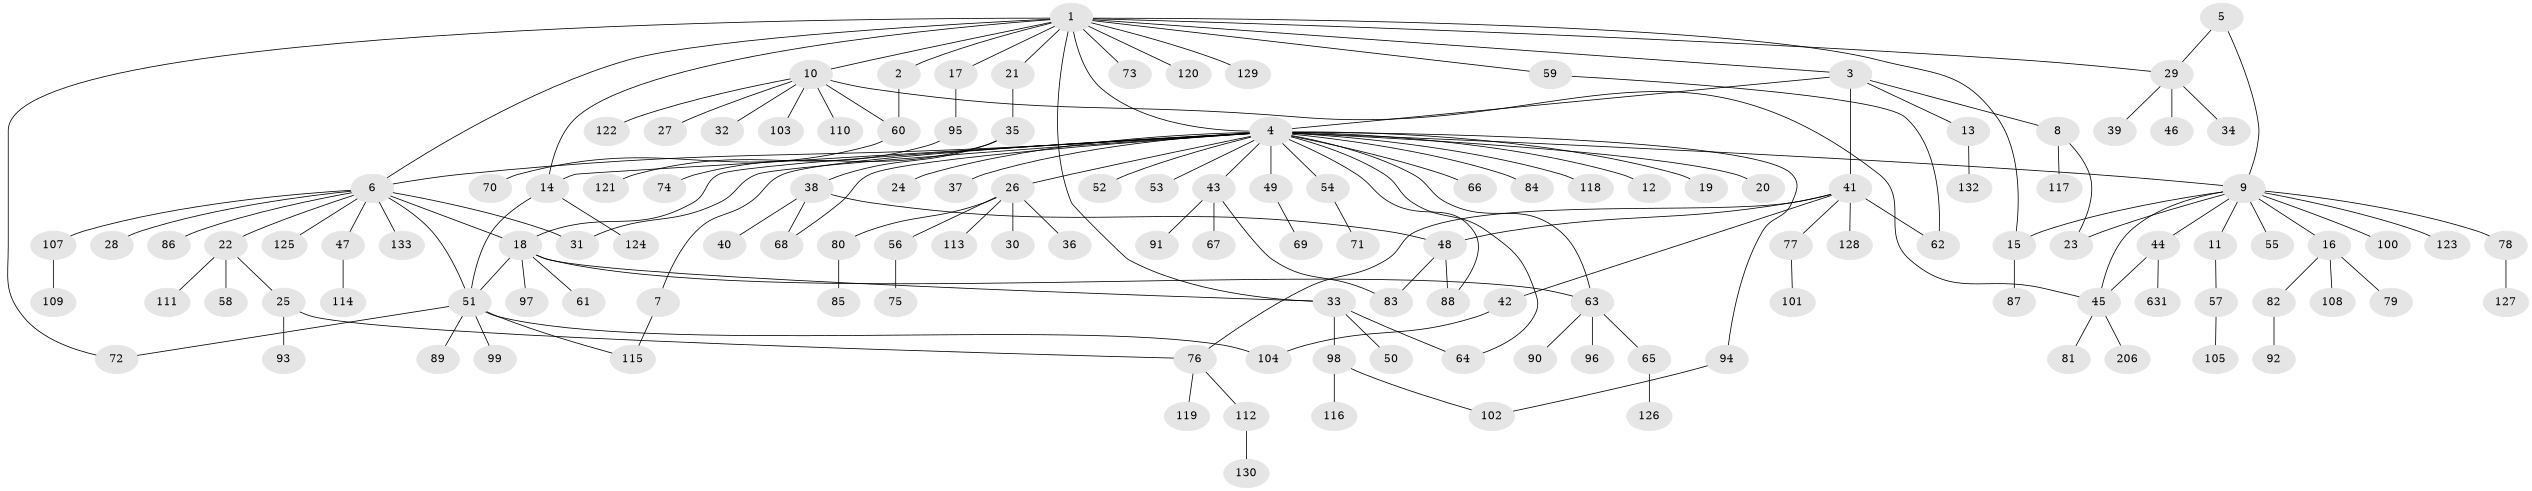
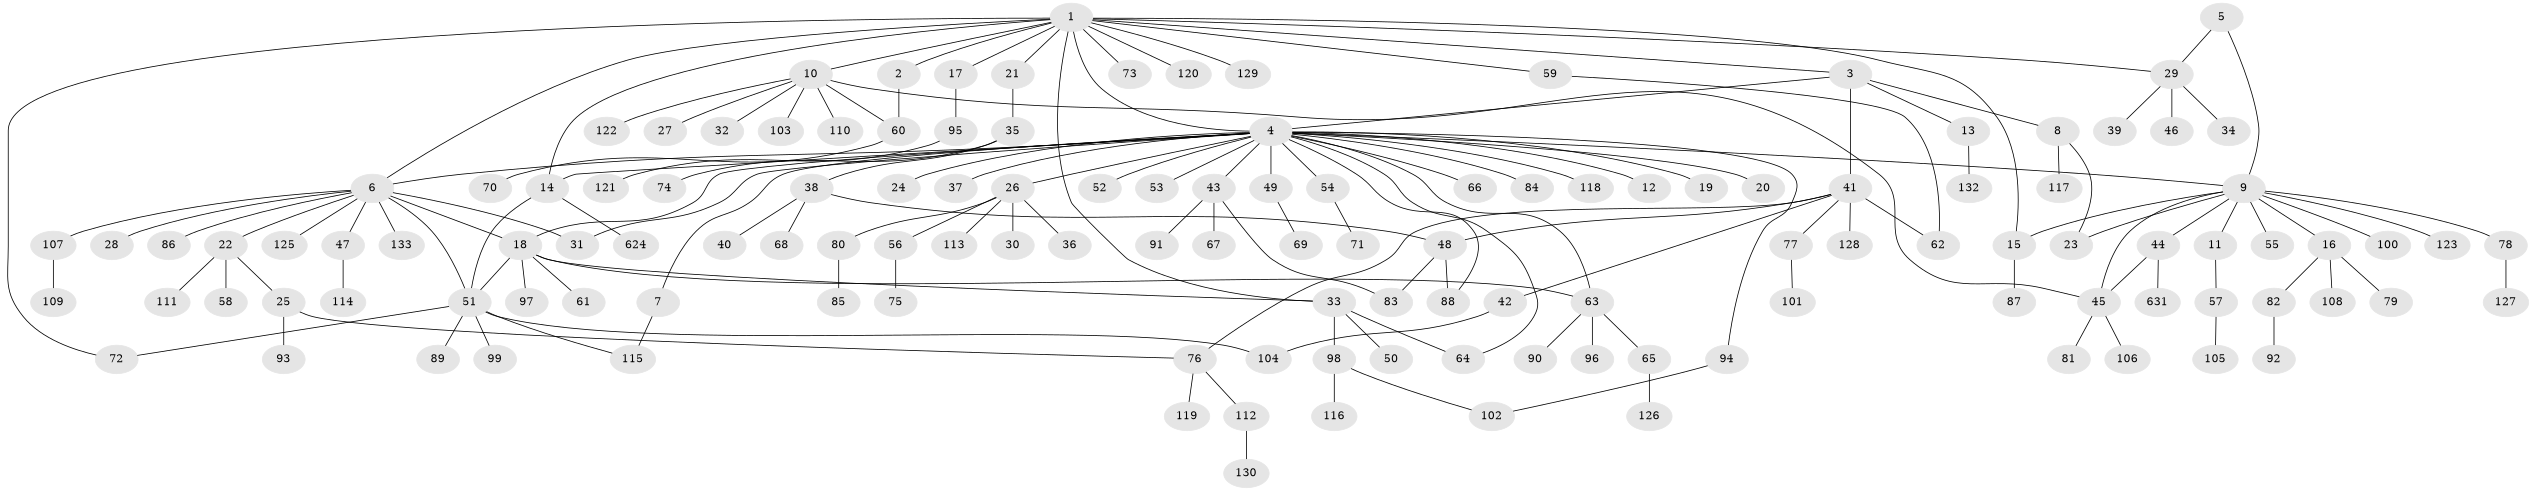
edge "4" -- "68": removed
node "124": label "124" -> "624"
node "206": label "206" -> "106"
